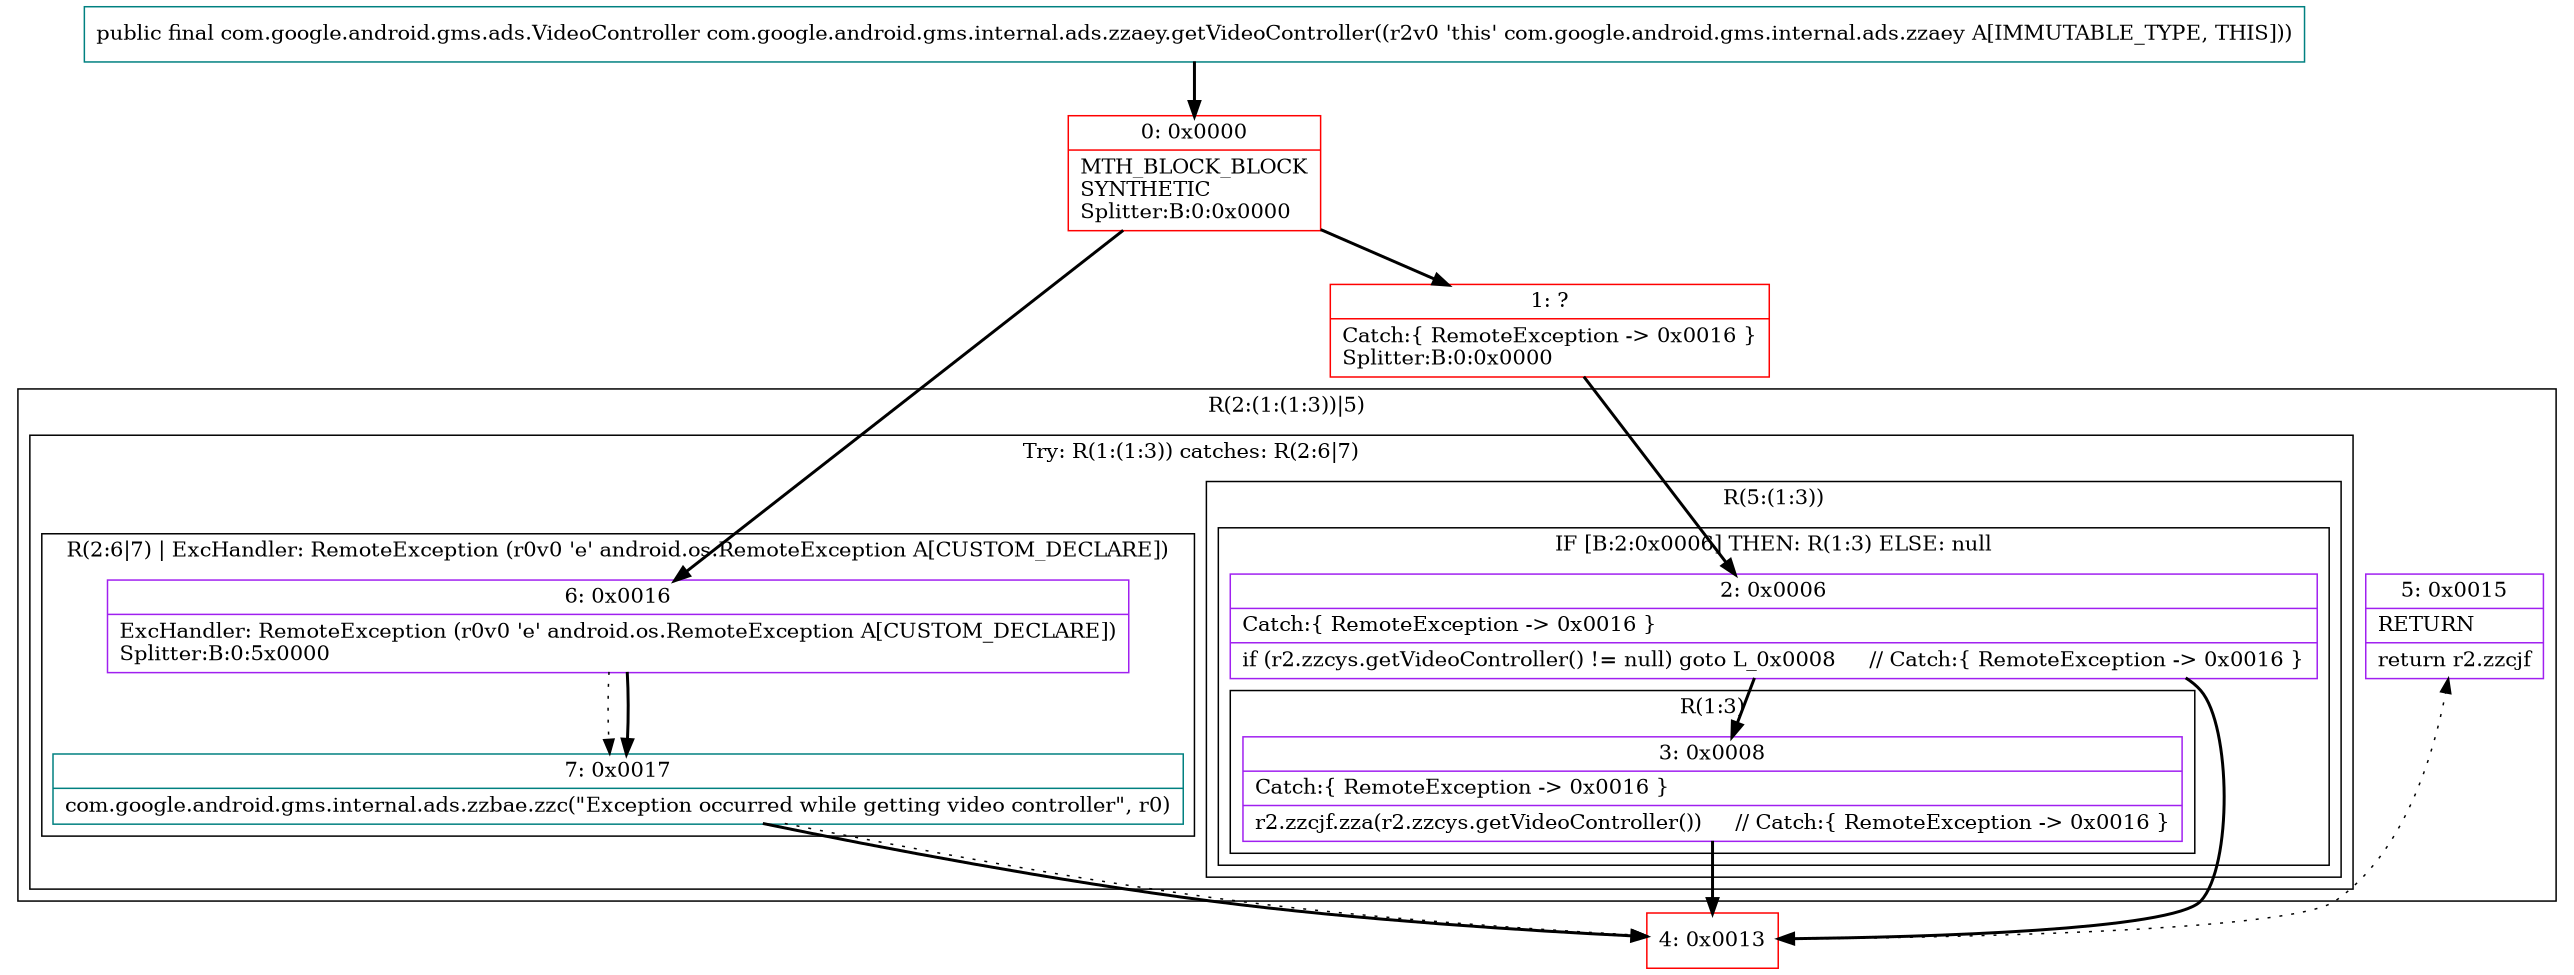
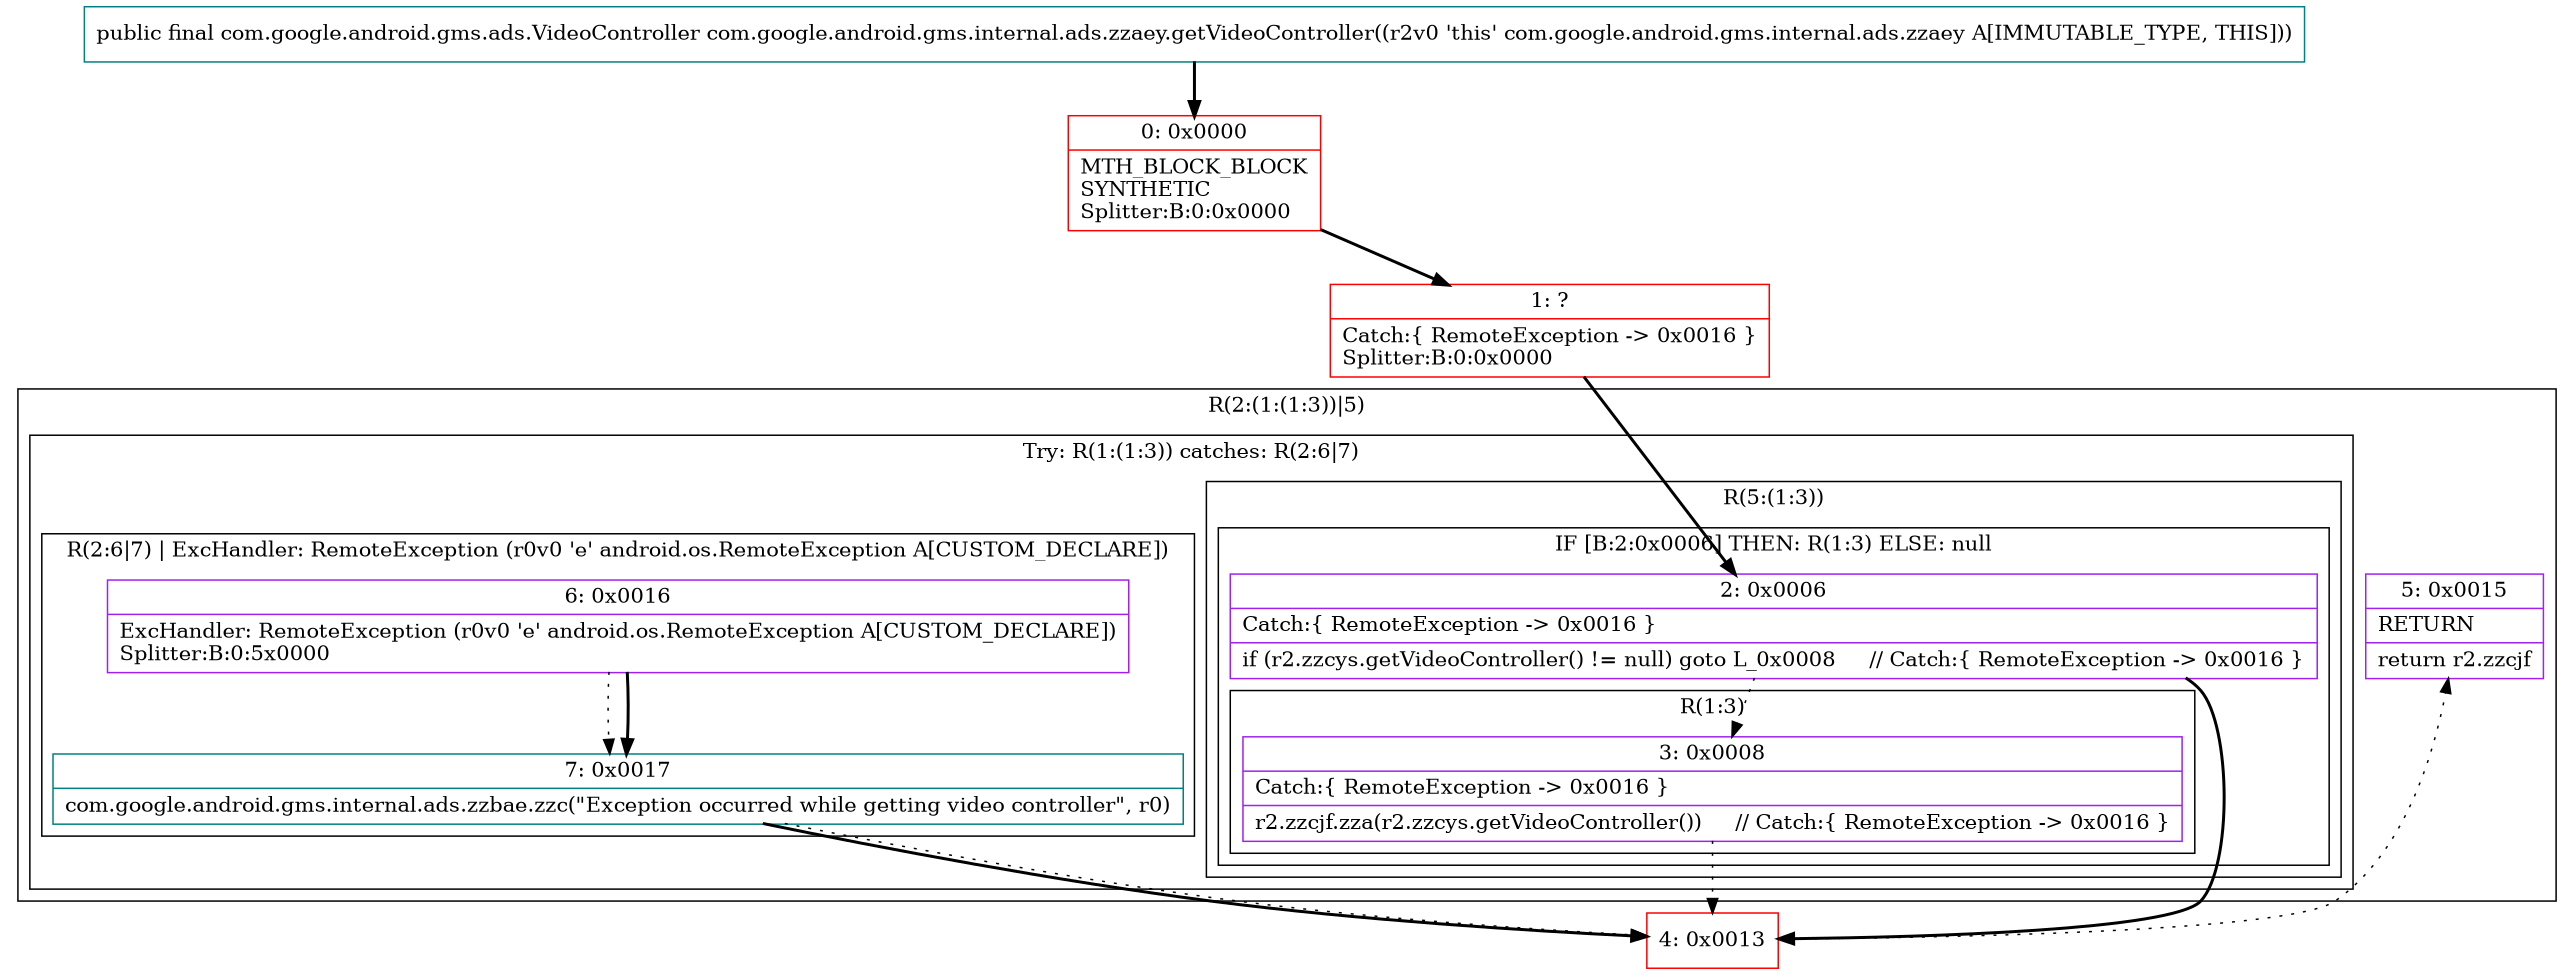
edge "0: 0x0000" -> "6: 0x0016": removed
edge "2: 0x0006" -> "3: 0x0008": style bold -> dotted
edge "3: 0x0008" -> "4: 0x0013": style bold -> dotted
